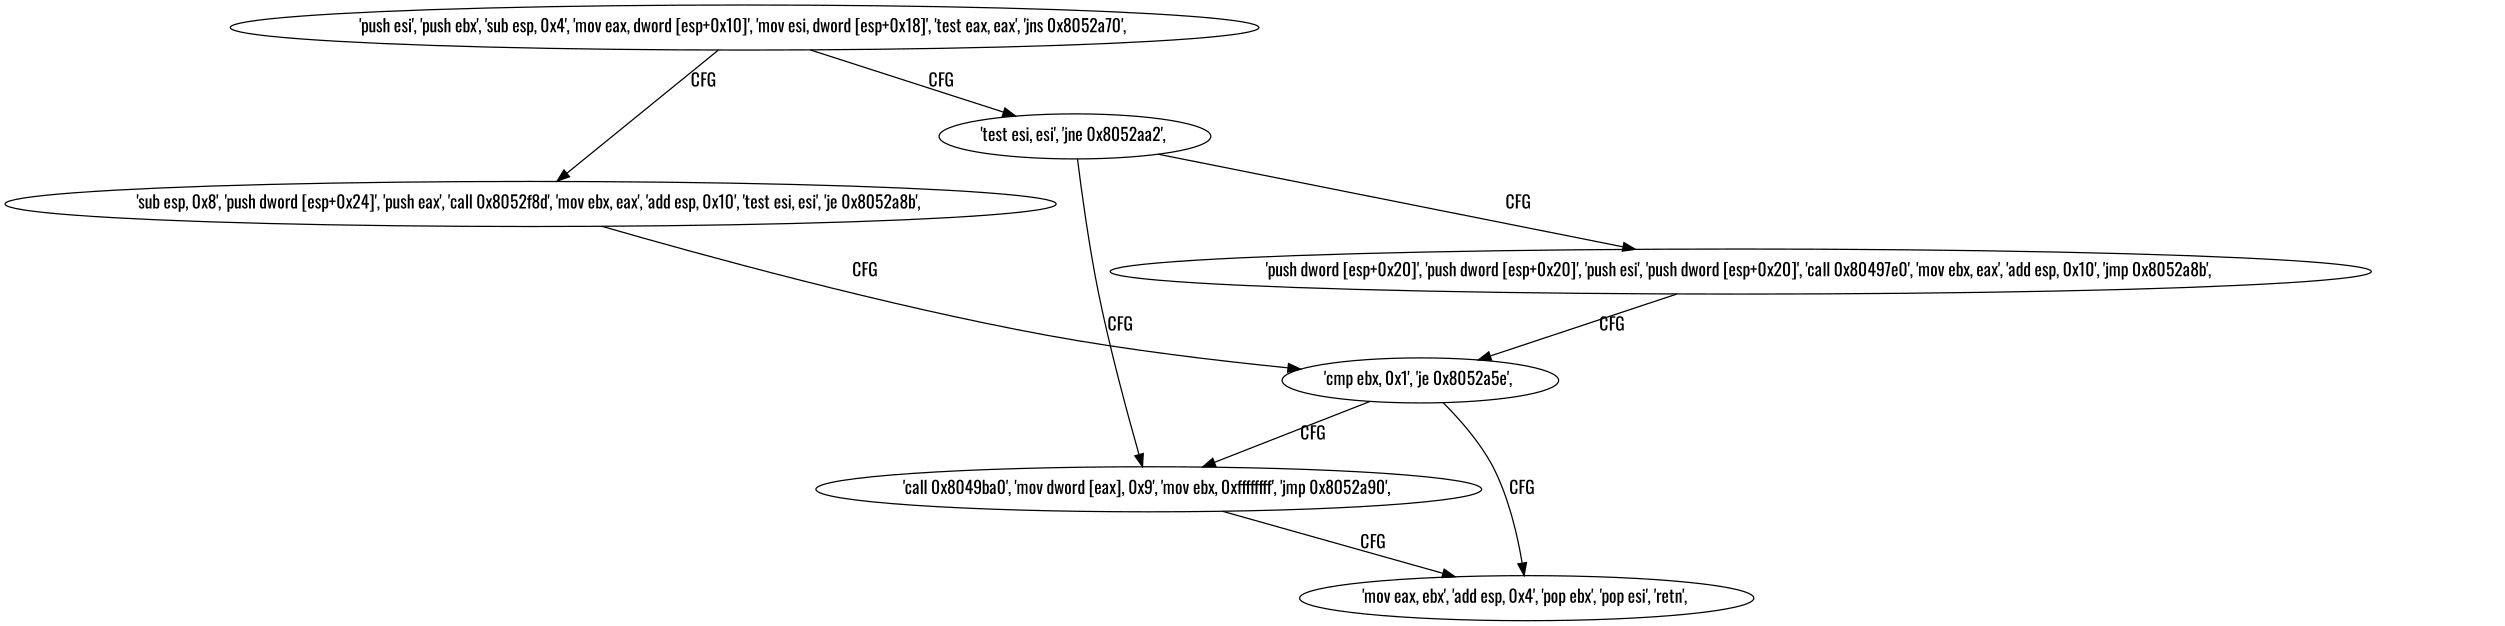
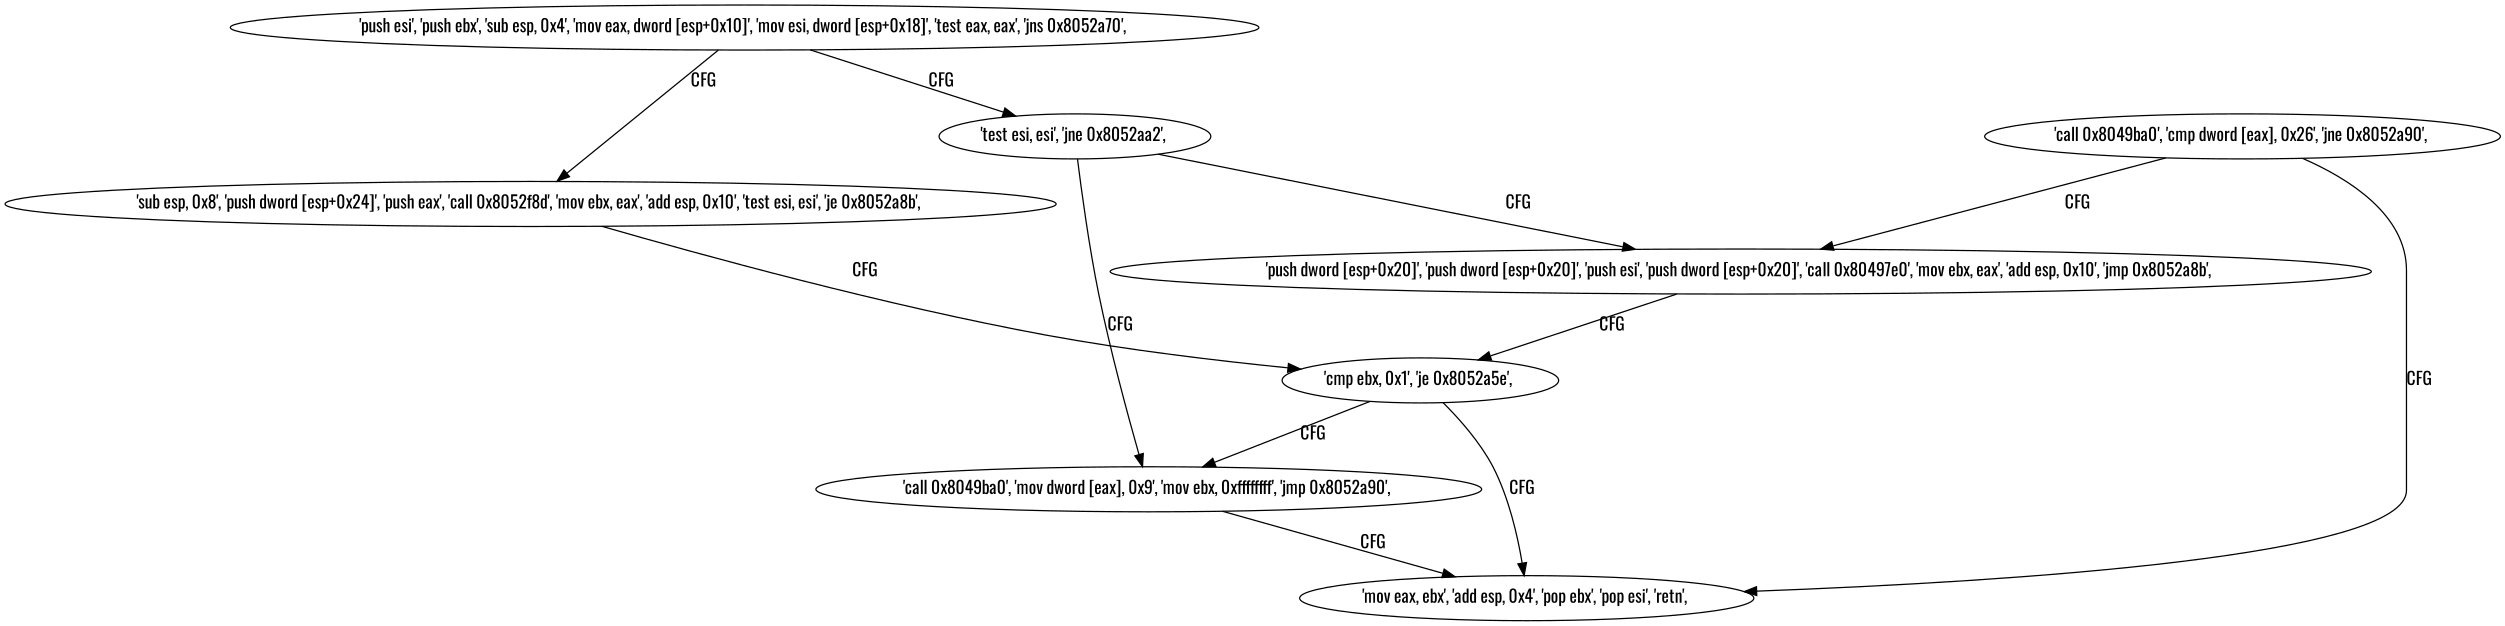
node "'call 0x8049ba0', 'cmp dword [eax], 0x26', 'jne 0x8052a90',": added
